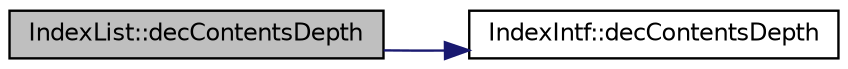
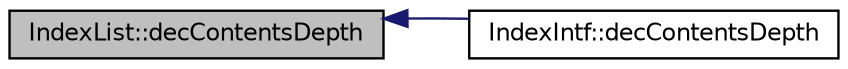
edge "IndexList::decContentsDepth" -> "IndexIntf::decContentsDepth": reversed
